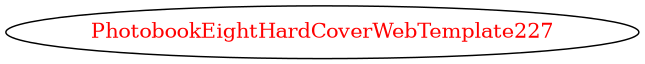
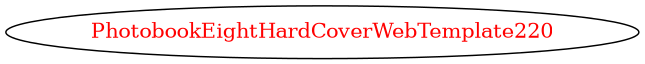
node "PhotobookEightHardCoverWebTemplate227": label "PhotobookEightHardCoverWebTemplate227" -> "PhotobookEightHardCoverWebTemplate220"
